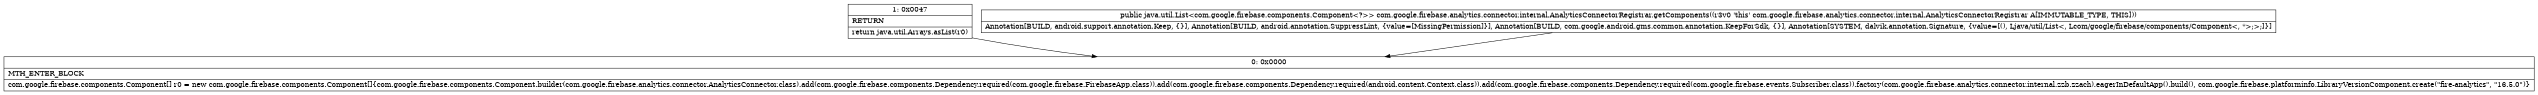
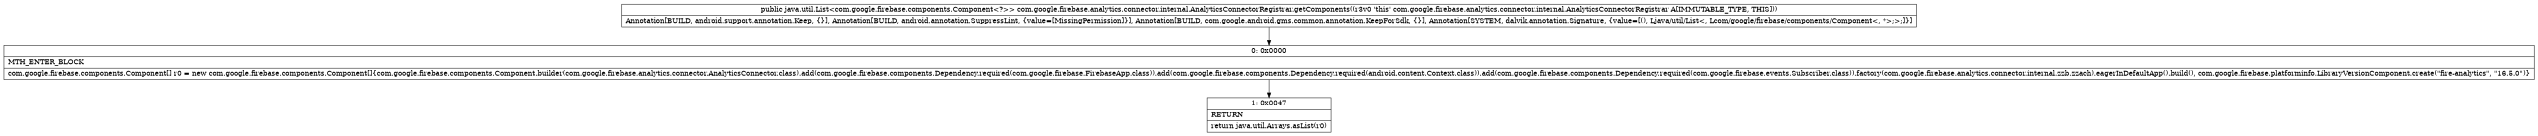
edge "1: 0x0047" -> "0: 0x0000": reversed
